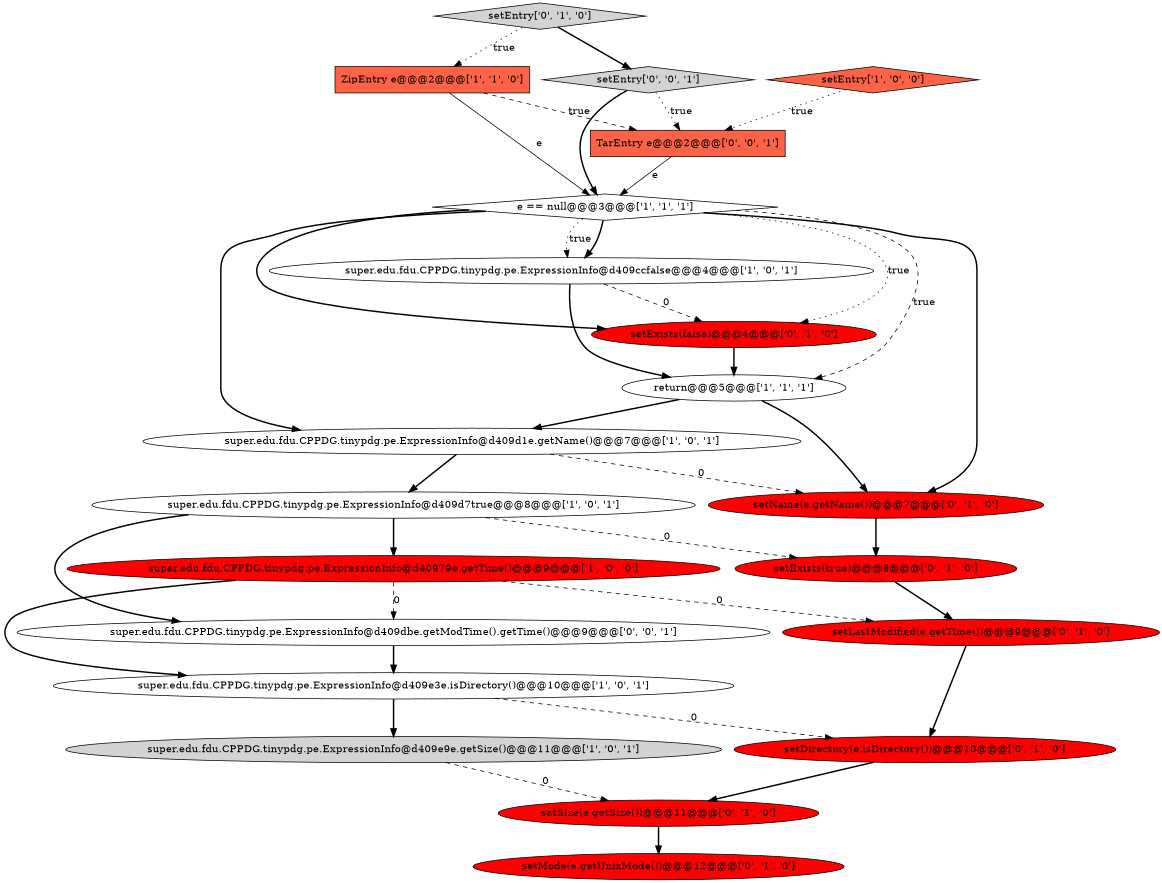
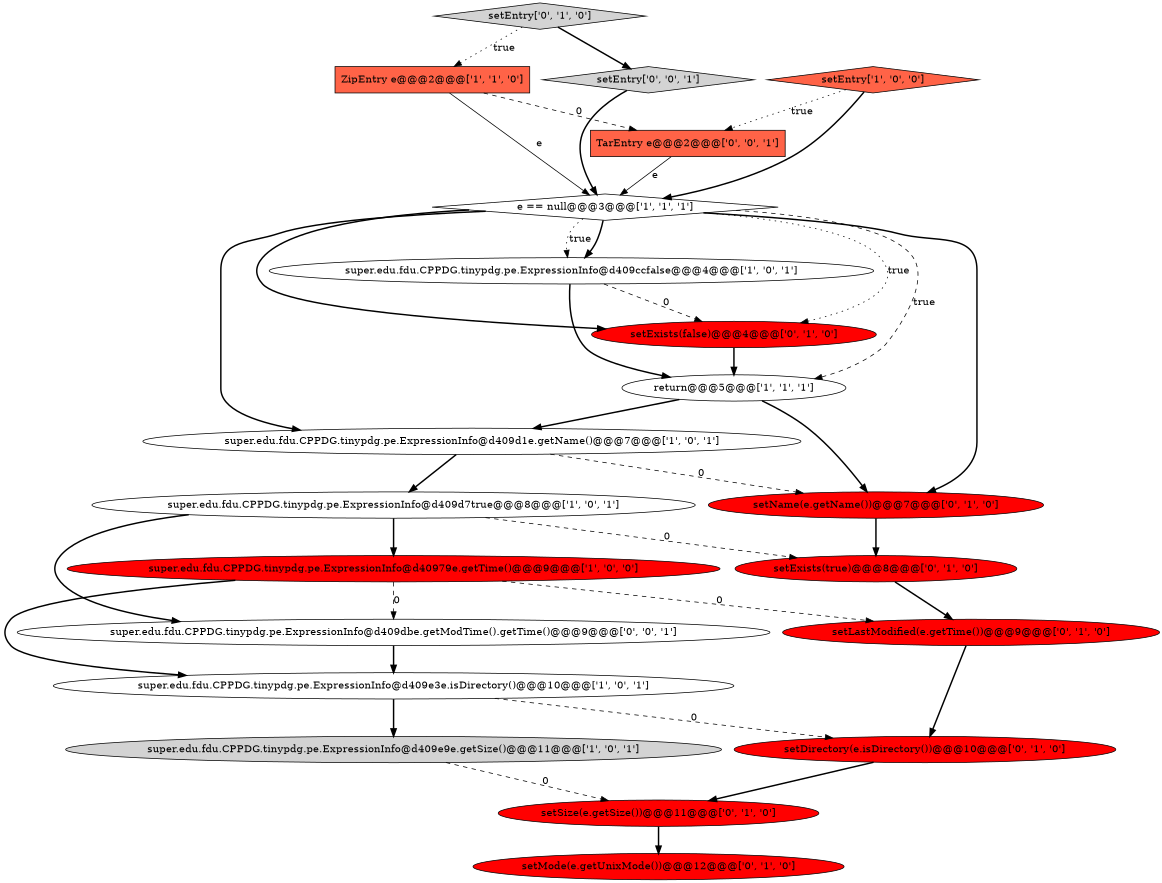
edge "setEntry['0', '0', '1']" -> "TarEntry e@@@2@@@['0', '0', '1']": removed, label "true"
edge "ZipEntry e@@@2@@@['1', '1', '0']" -> "TarEntry e@@@2@@@['0', '0', '1']": label "true" -> "0"
edge "setEntry['1', '0', '0']" -> "e == null@@@3@@@['1', '1', '1']": added
